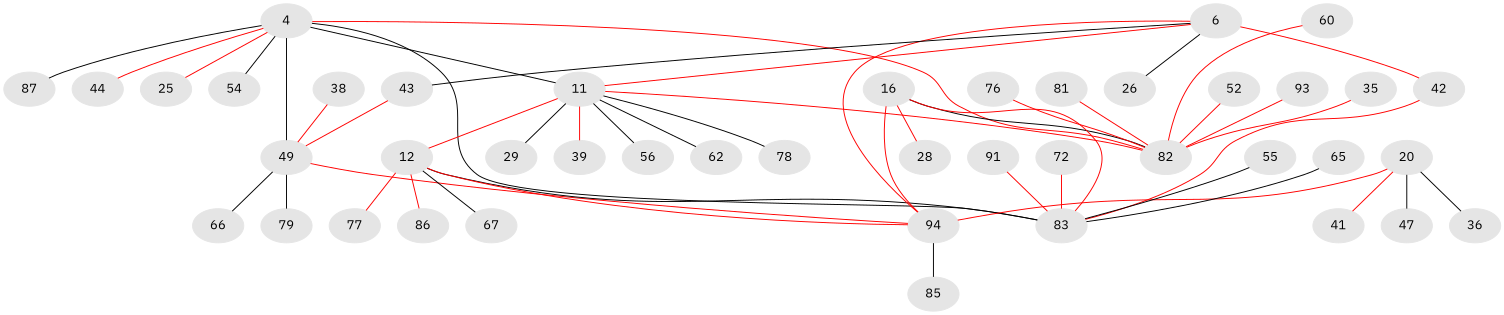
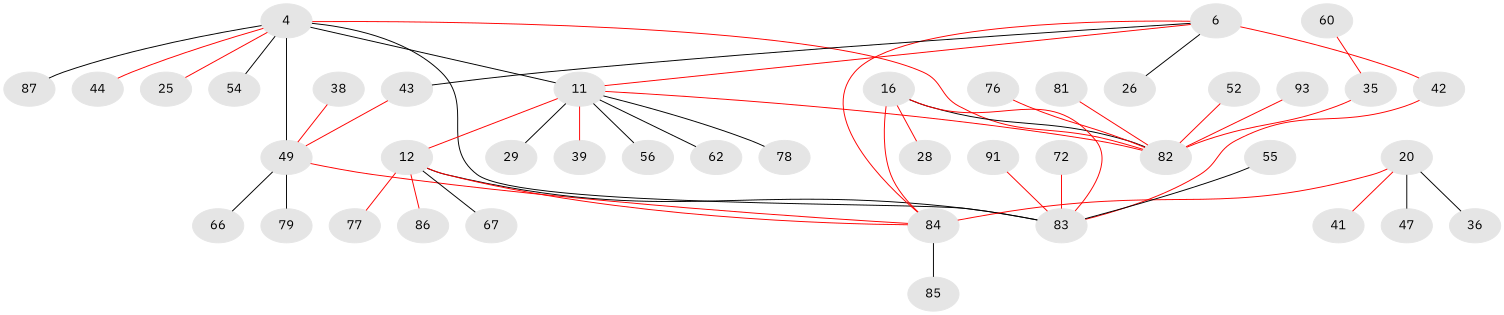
edge "60" -- "82": now "60" -- "35"
node "65": removed
node "94": label "94" -> "84"
